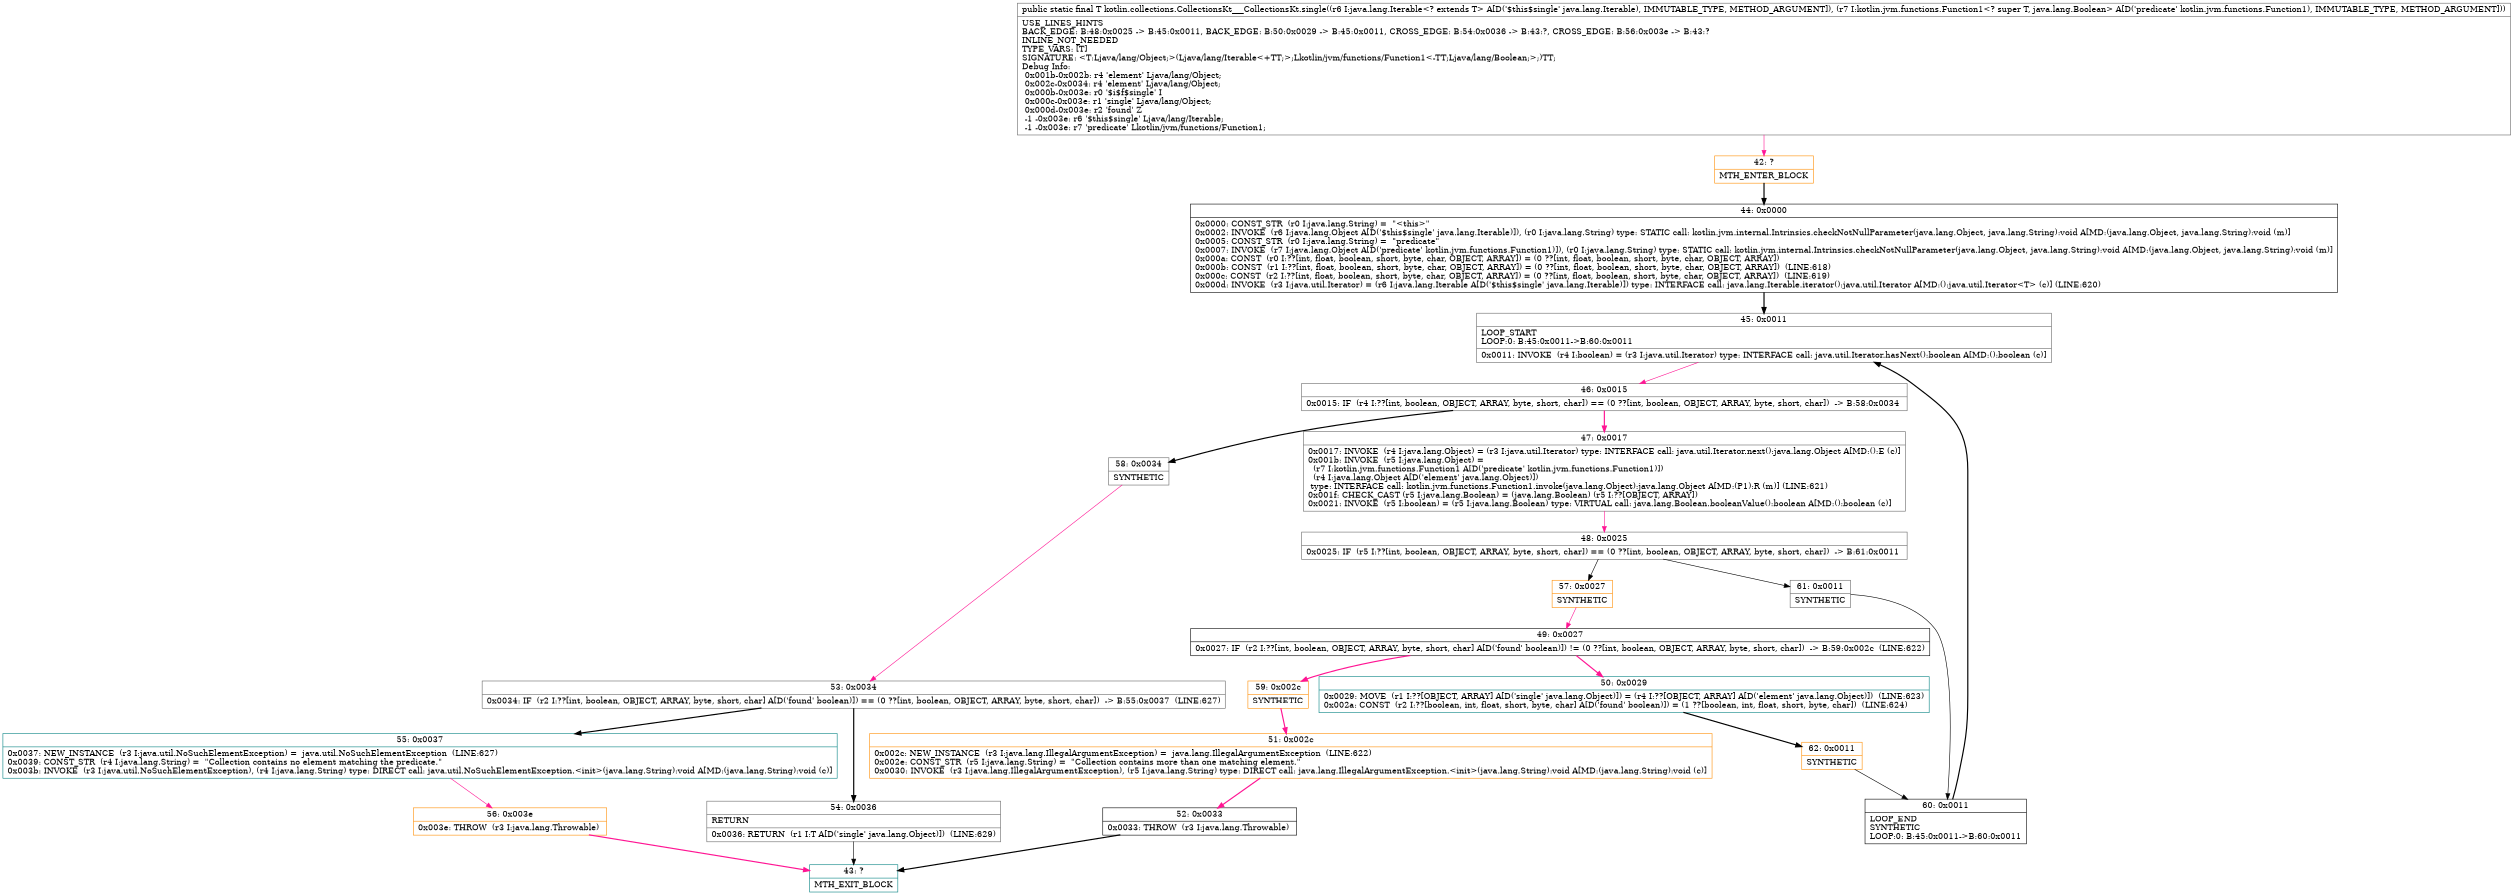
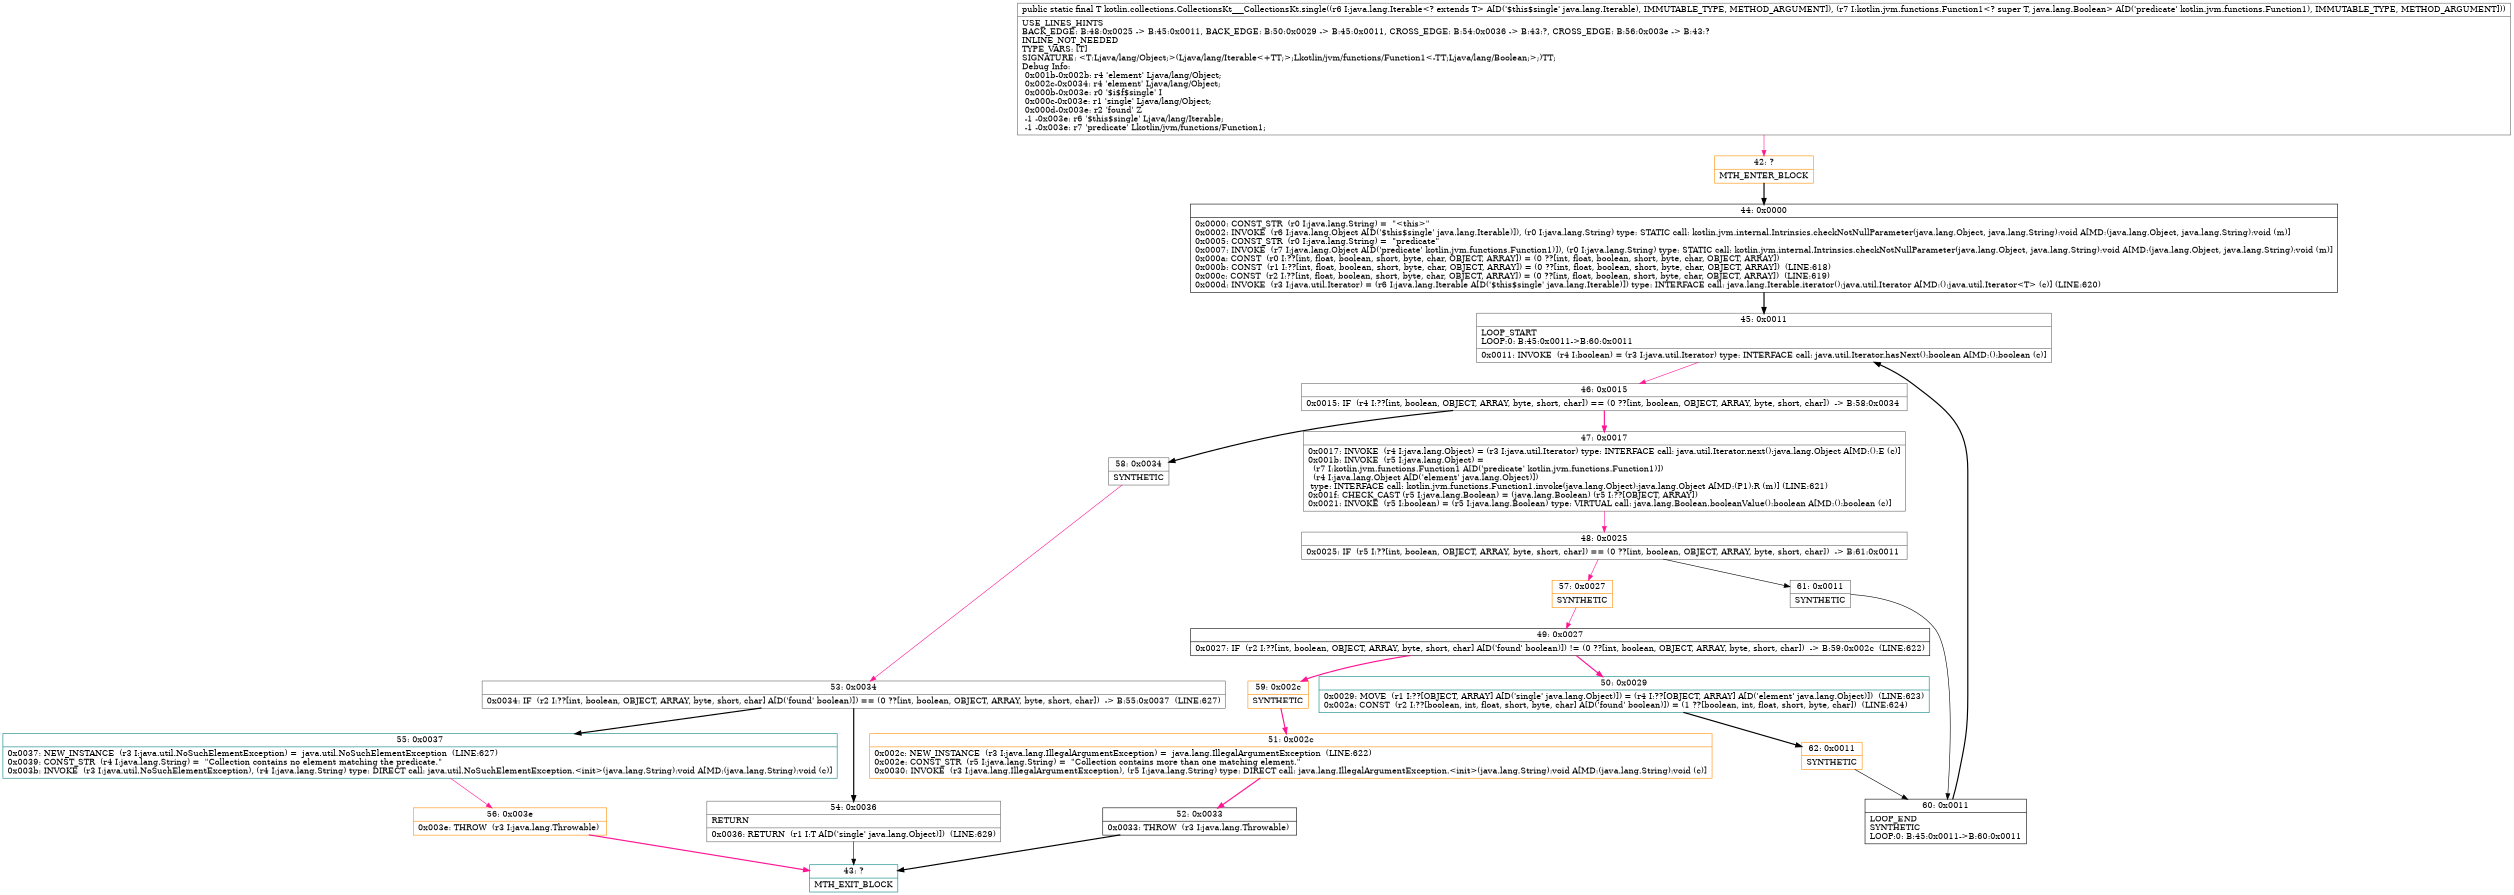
edge "48: 0x0025" -> "57: 0x0027": color black -> deeppink
